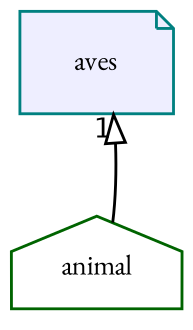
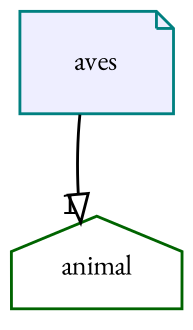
edge "animal" -> "aves": reversed
